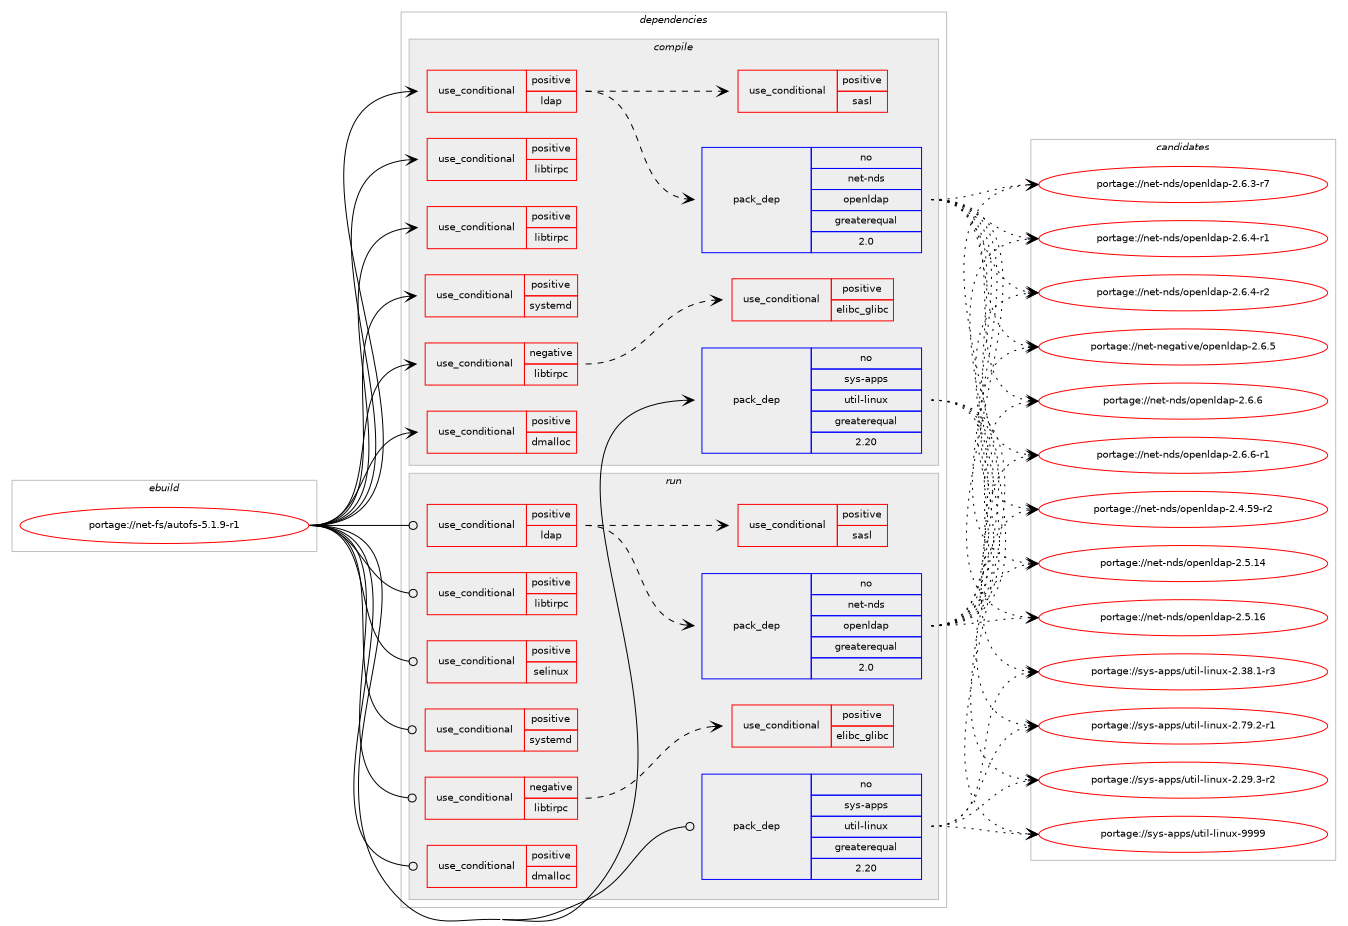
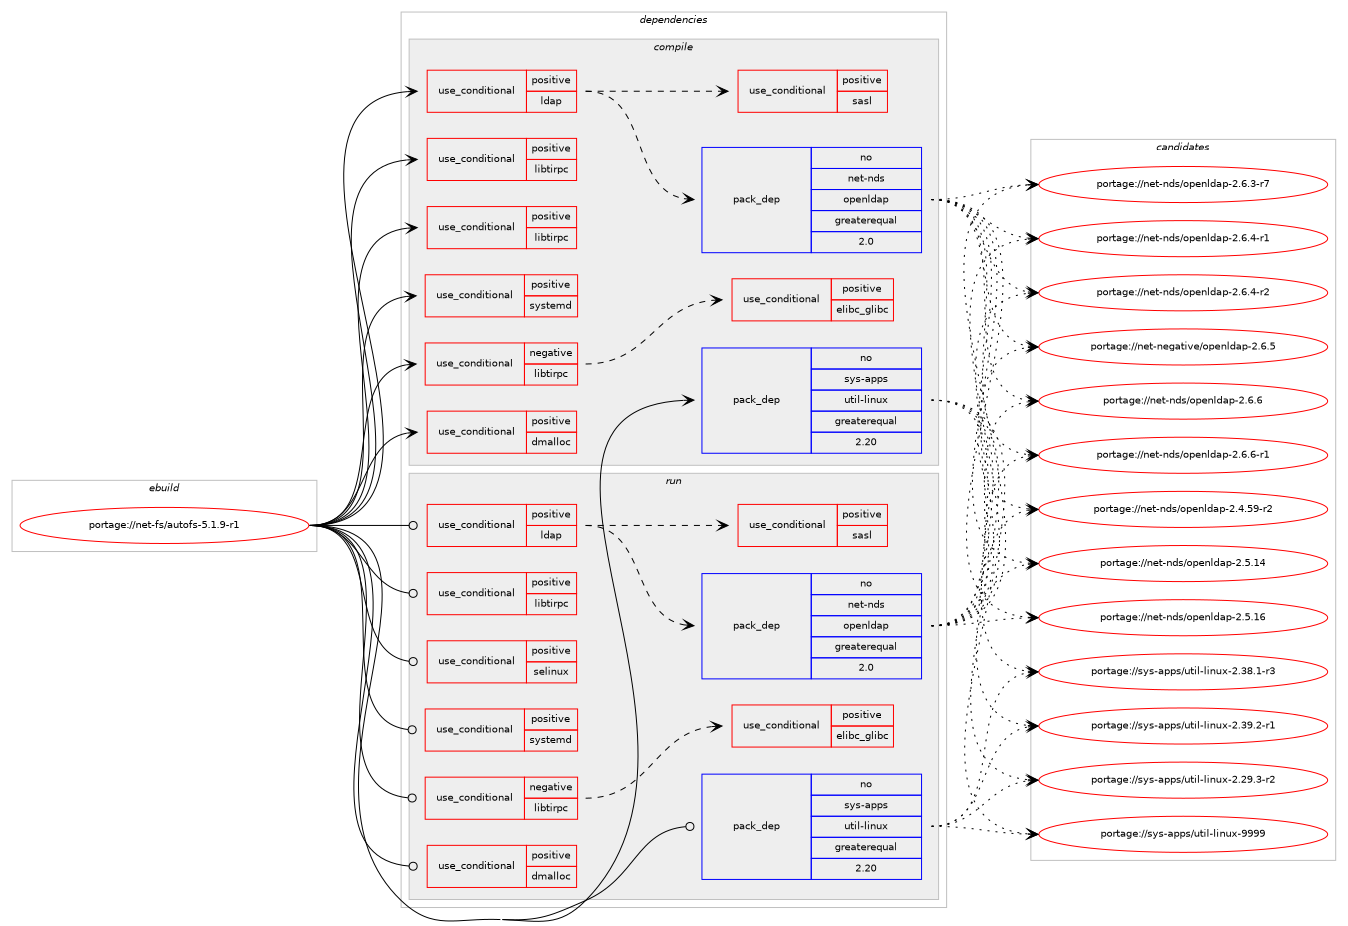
node "portage://sys-apps/util-linux-2.79.2-r1": label "portage://sys-apps/util-linux-2.79.2-r1" -> "portage://sys-apps/util-linux-2.39.2-r1"
